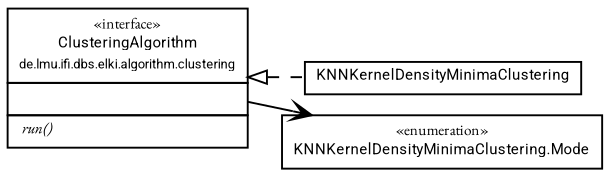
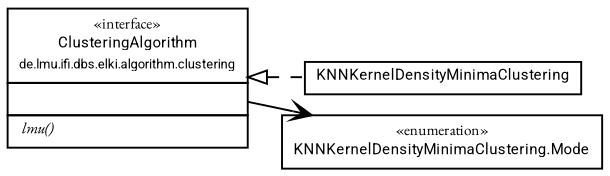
node "ClusteringAlgorithm": text "run()" -> "lmu()"
